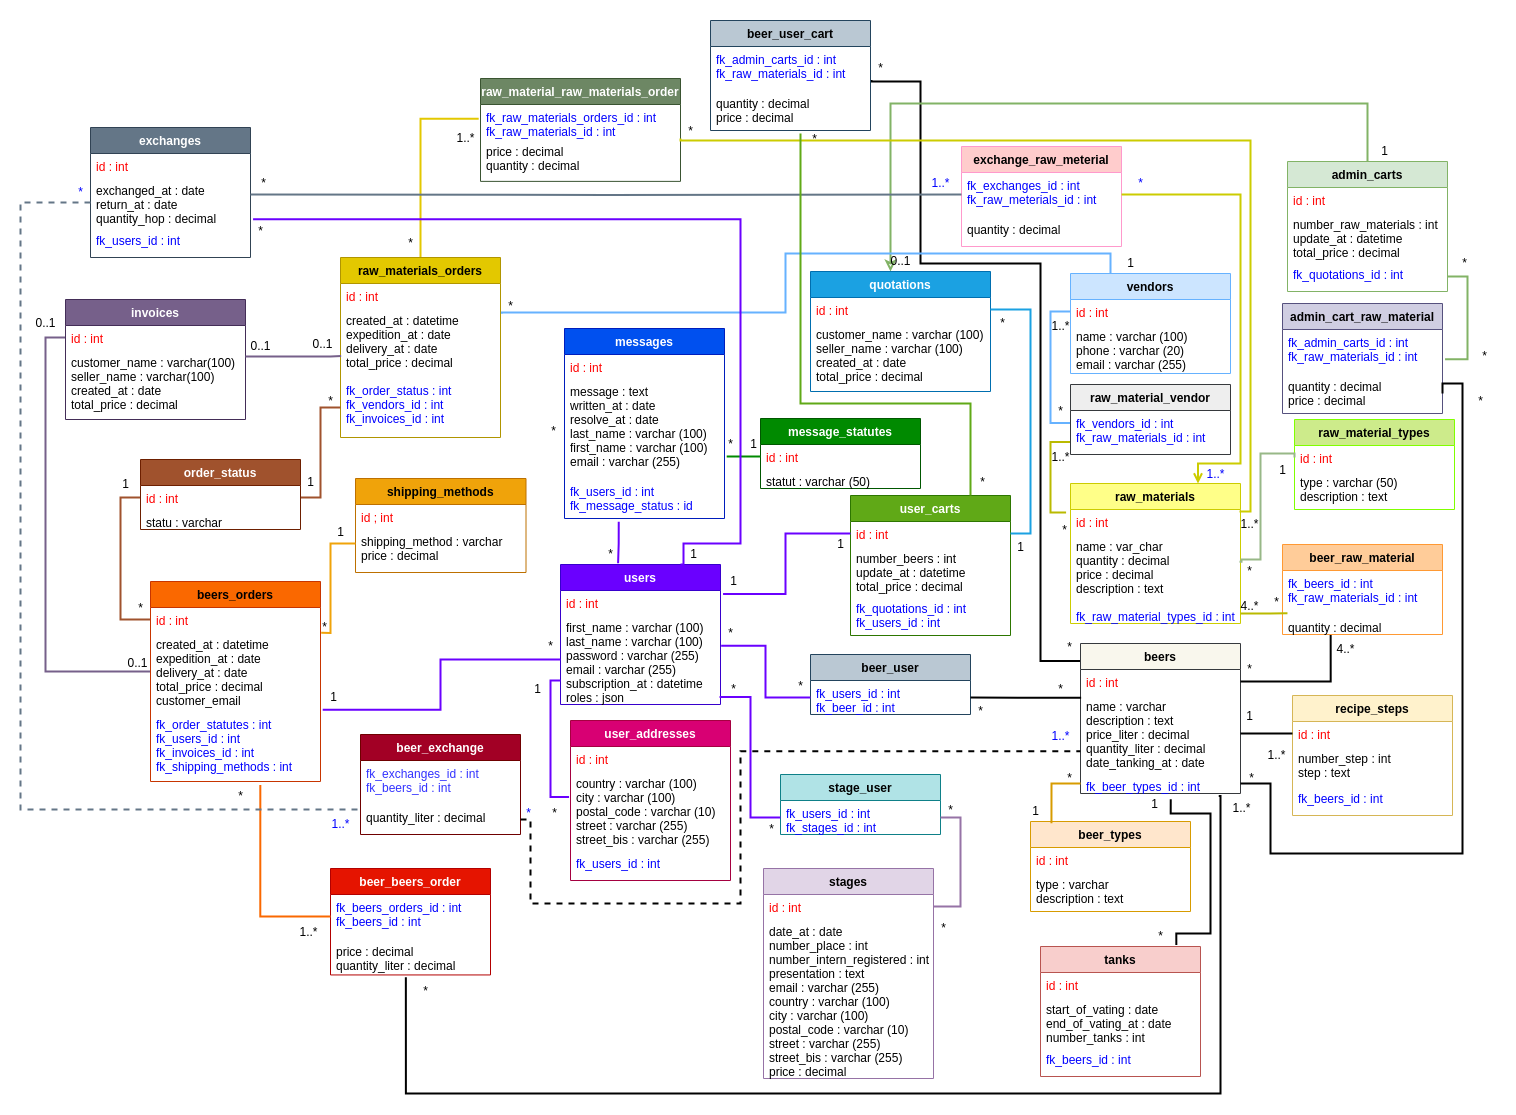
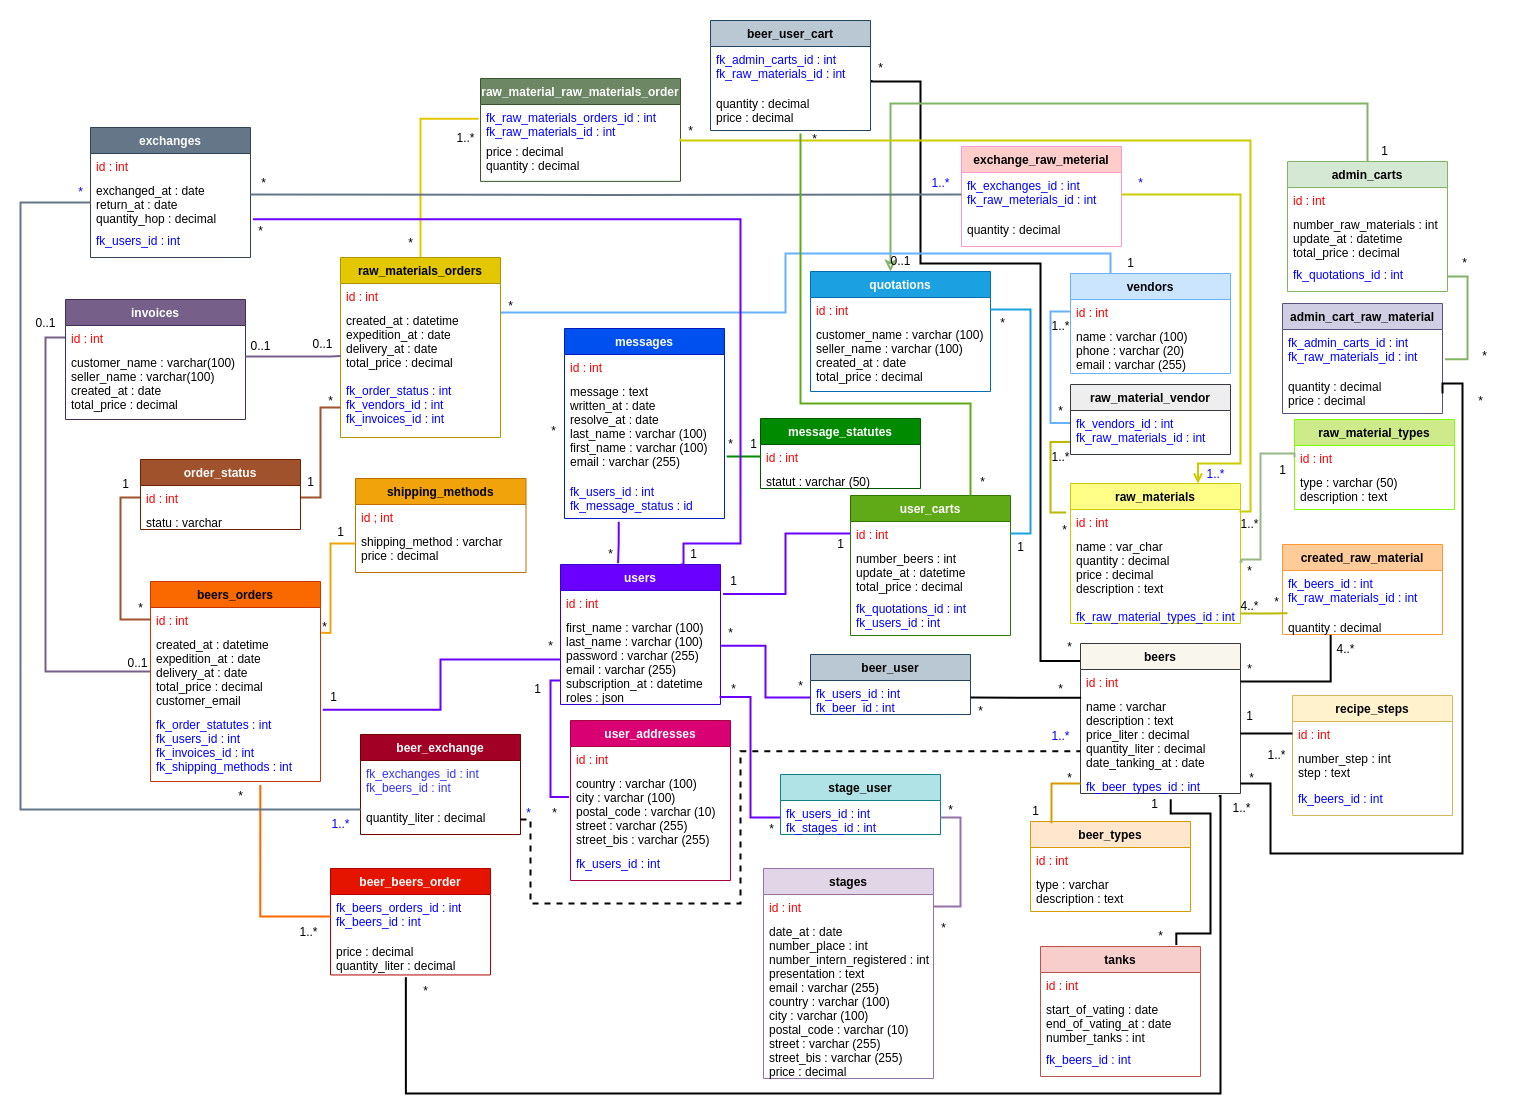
node "beer_raw_material": label "beer_raw_material" -> "created_raw_material"
edge "exchanged_at : date return_at : date quantity_hop : decimal" -- "beer_exchange": style dashed -> solid
